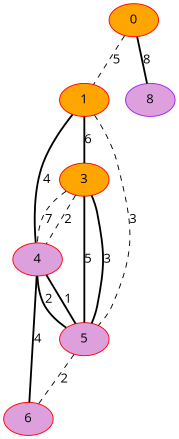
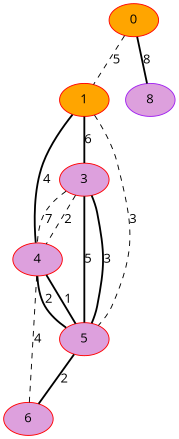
node "3": fillcolor orange -> plum
edge "4" -- "6": style bold -> dashed
edge "5" -- "6": style dashed -> bold
